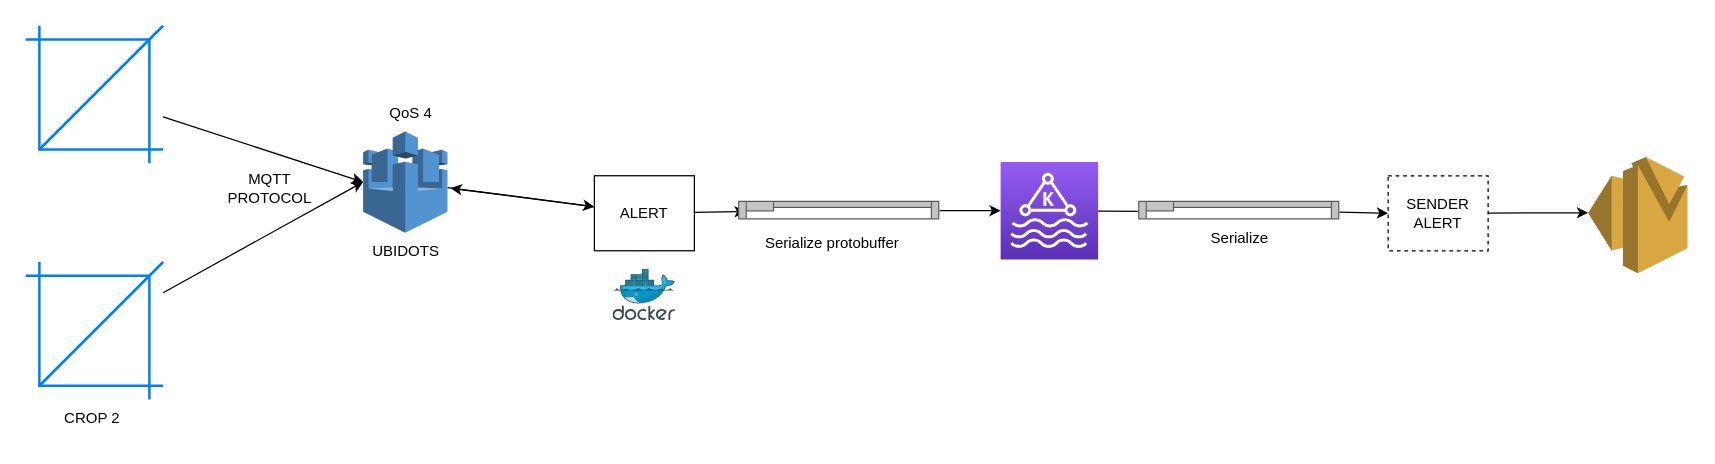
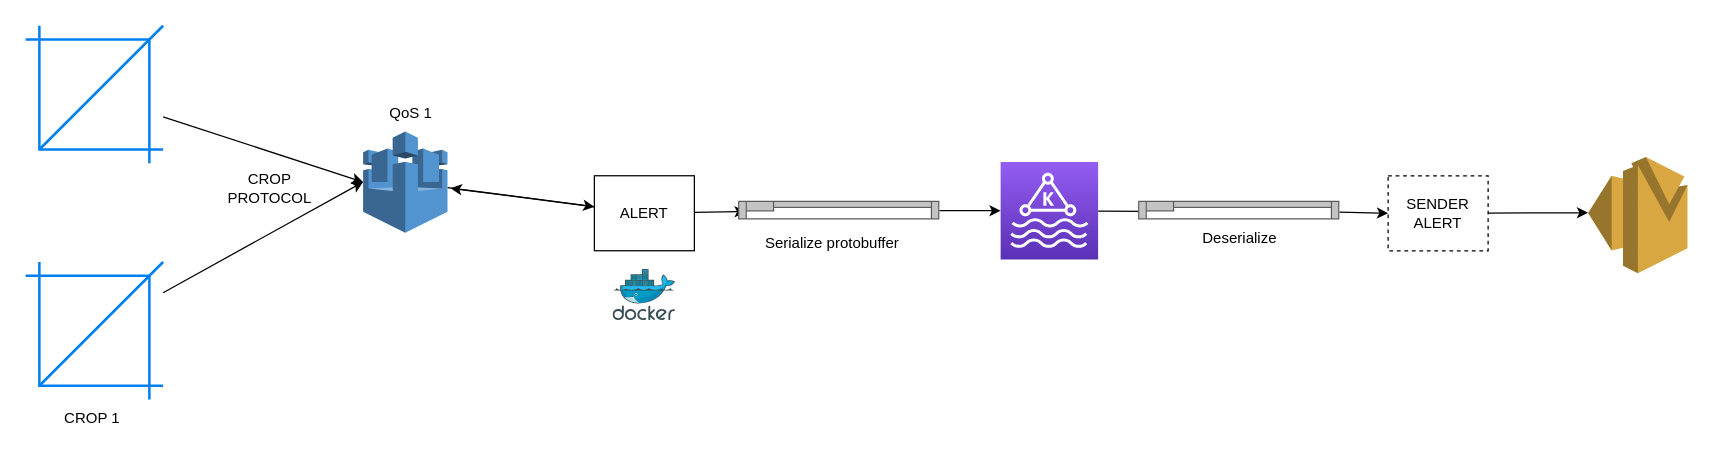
node "QoS 4": label "QoS 4" -> "QoS 1"
node "MQTT PROTOCOL": label "MQTT PROTOCOL" -> "CROP PROTOCOL"
node "Serialize": label "Serialize" -> "Deserialize"
node "UBIDOTS": removed
node "CROP 2": label "CROP 2" -> "CROP 1"
